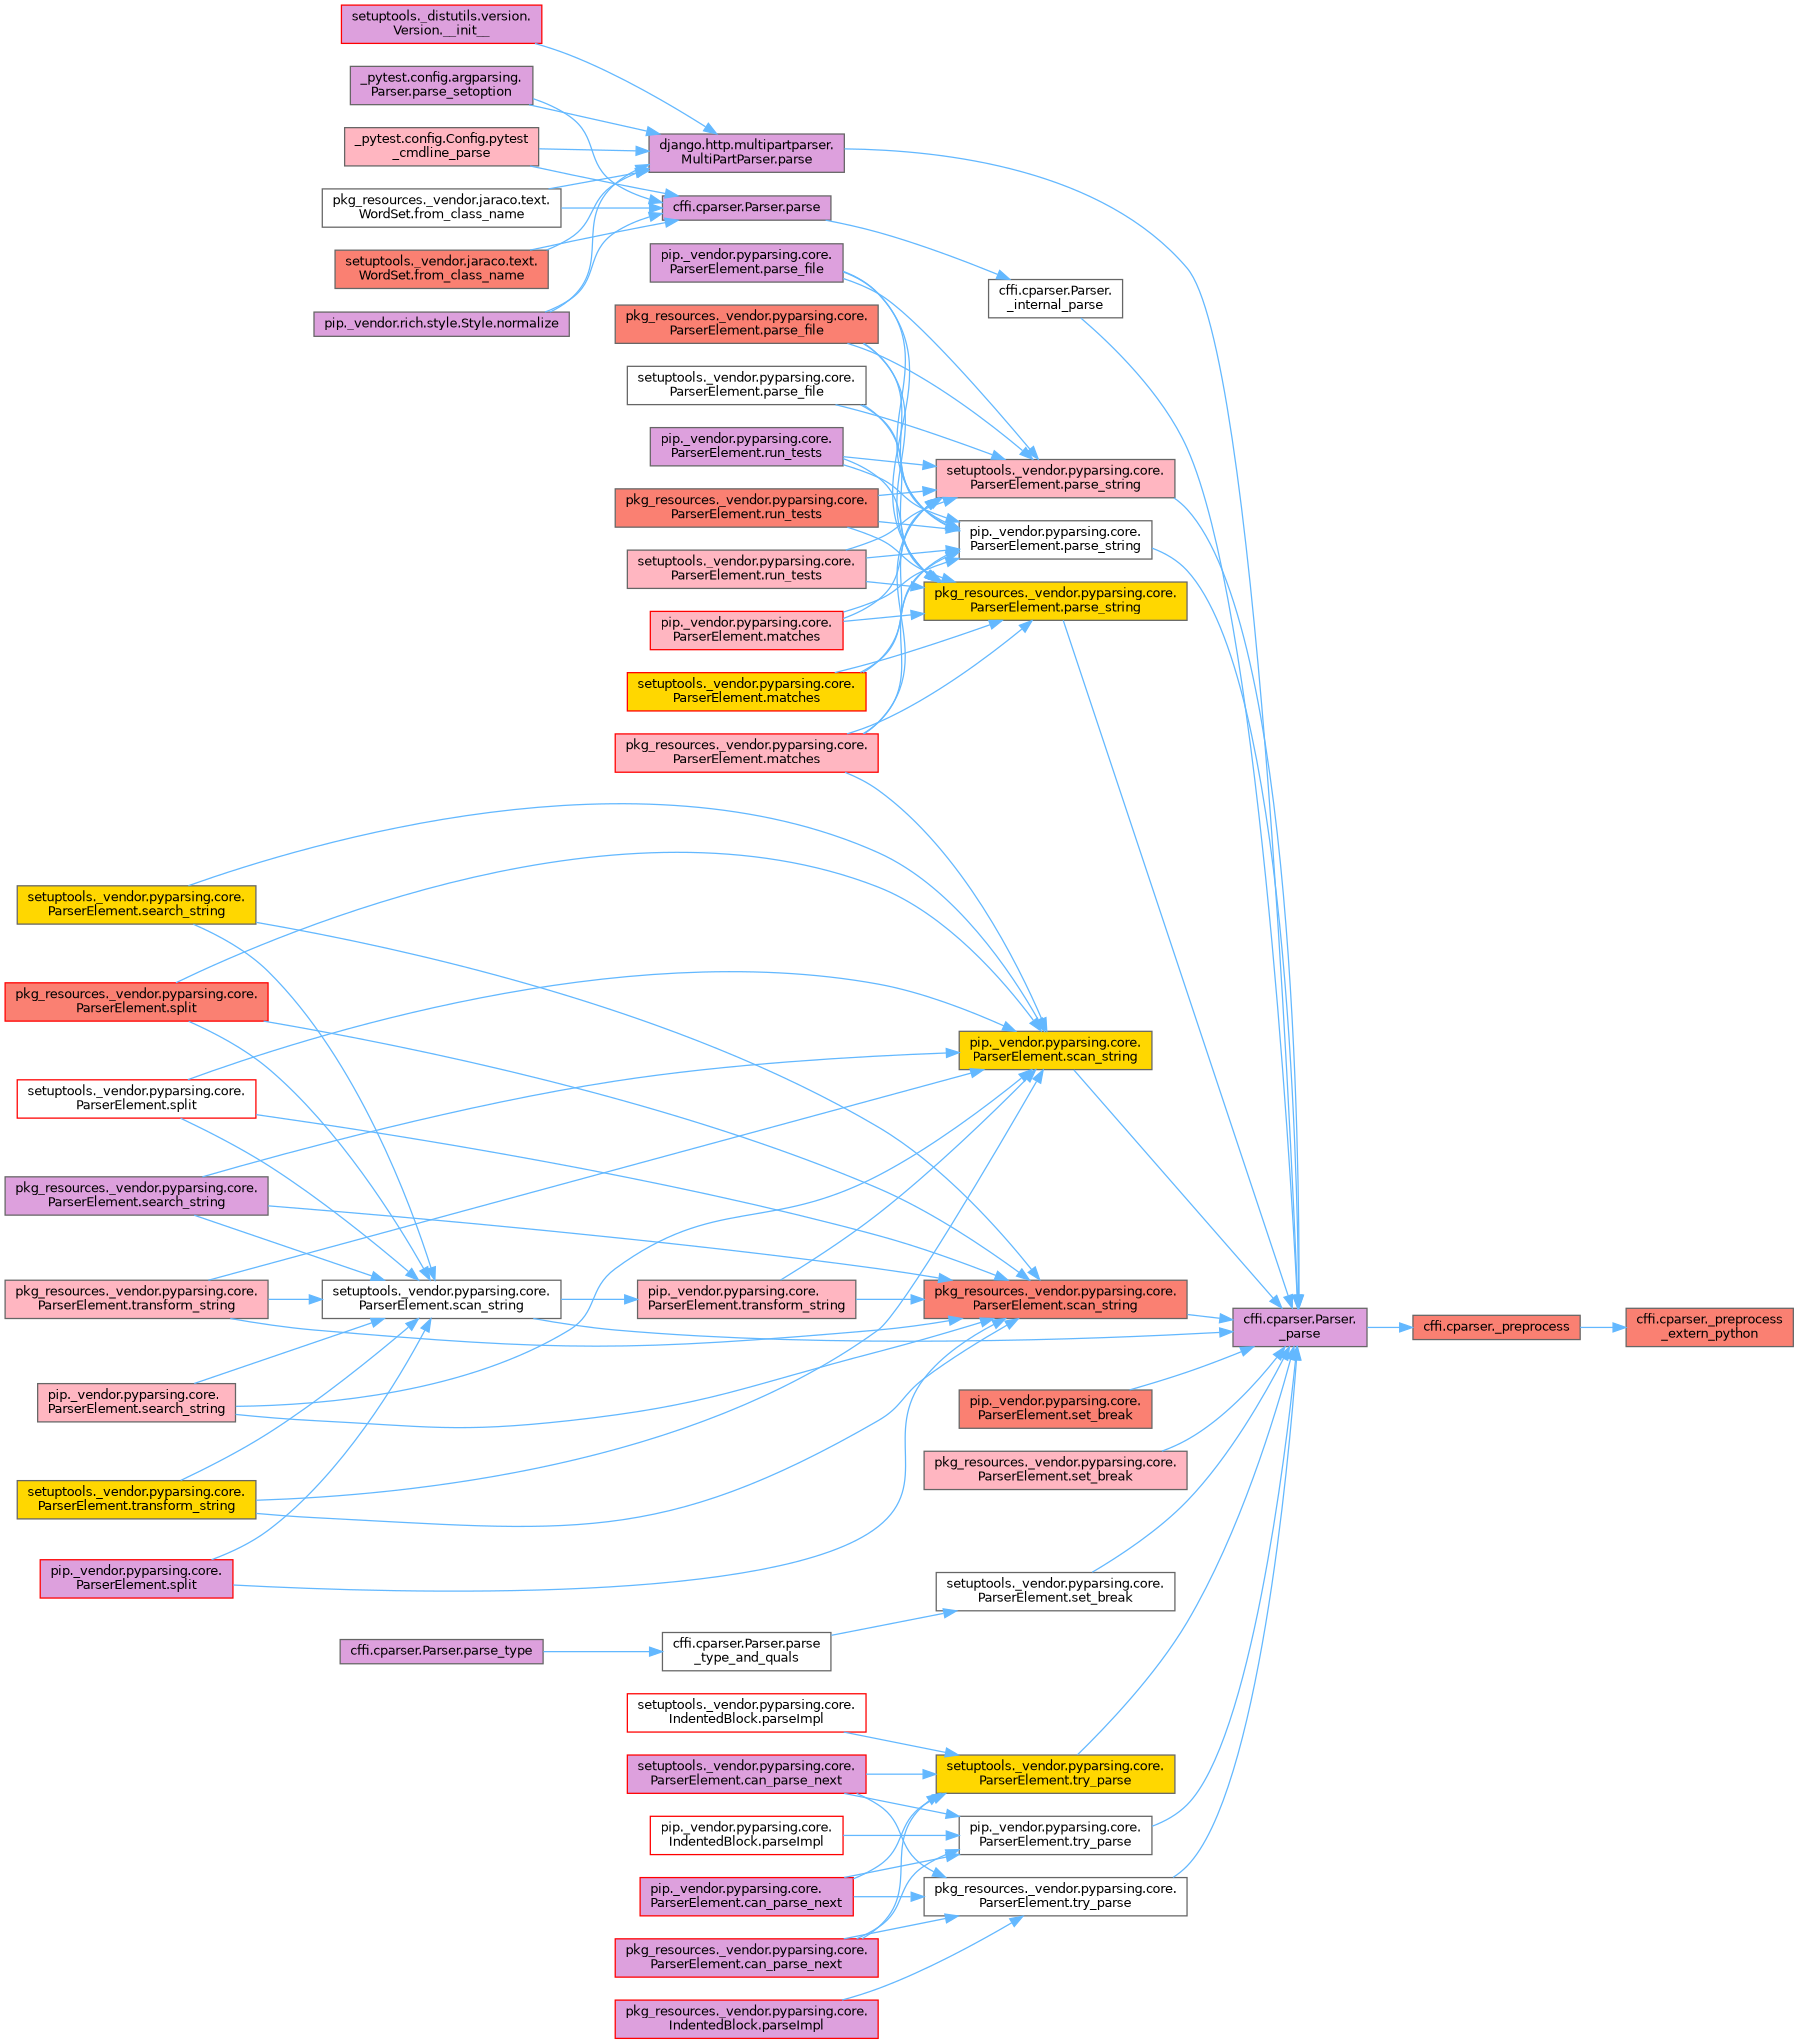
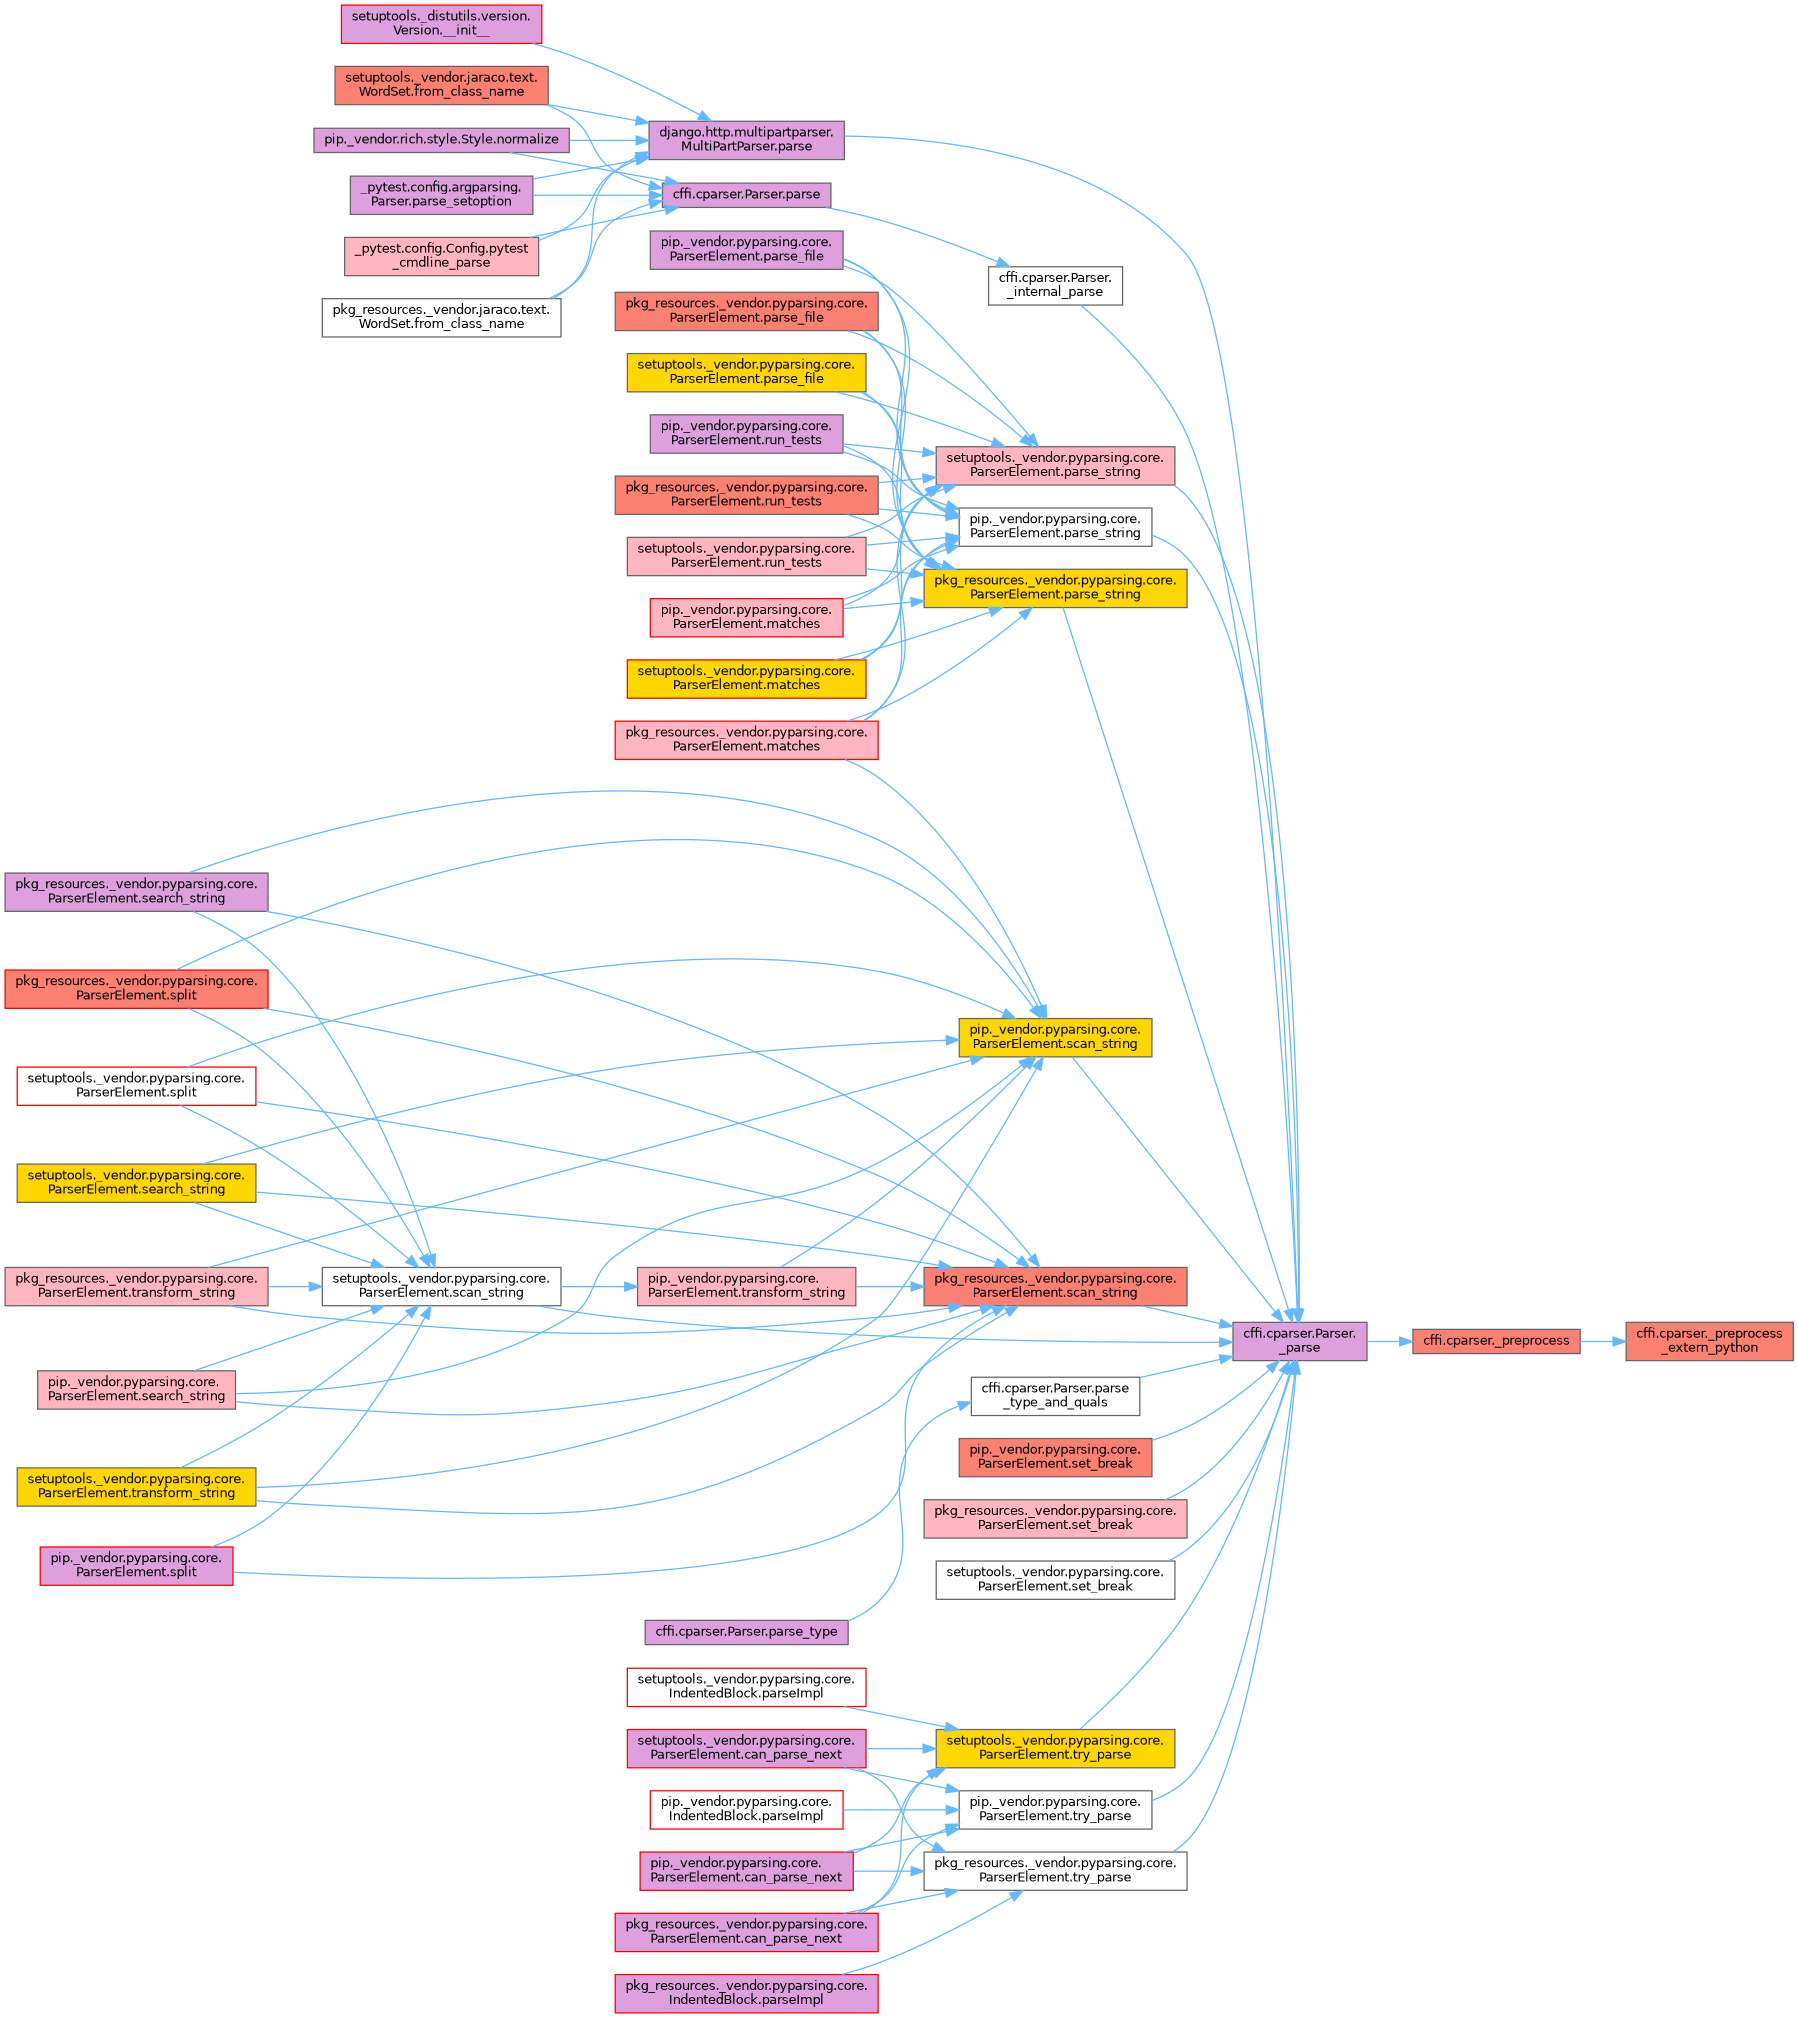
node "setuptools._vendor.pyparsing.core. ParserElement.parse_file": fillcolor white -> gold
edge "cffi.cparser.Parser.parse _type_and_quals" -> "setuptools._vendor.pyparsing.core. ParserElement.set_break": now "cffi.cparser.Parser.parse _type_and_quals" -> "cffi.cparser.Parser. _parse"
